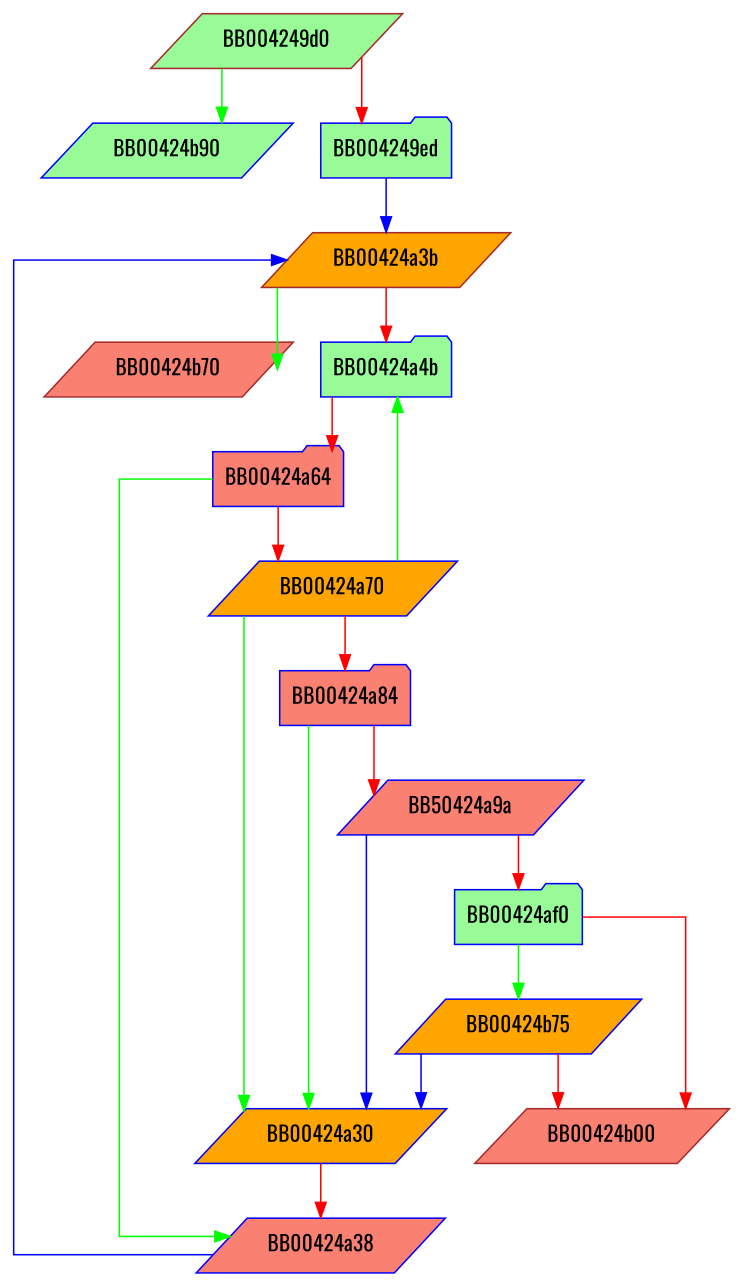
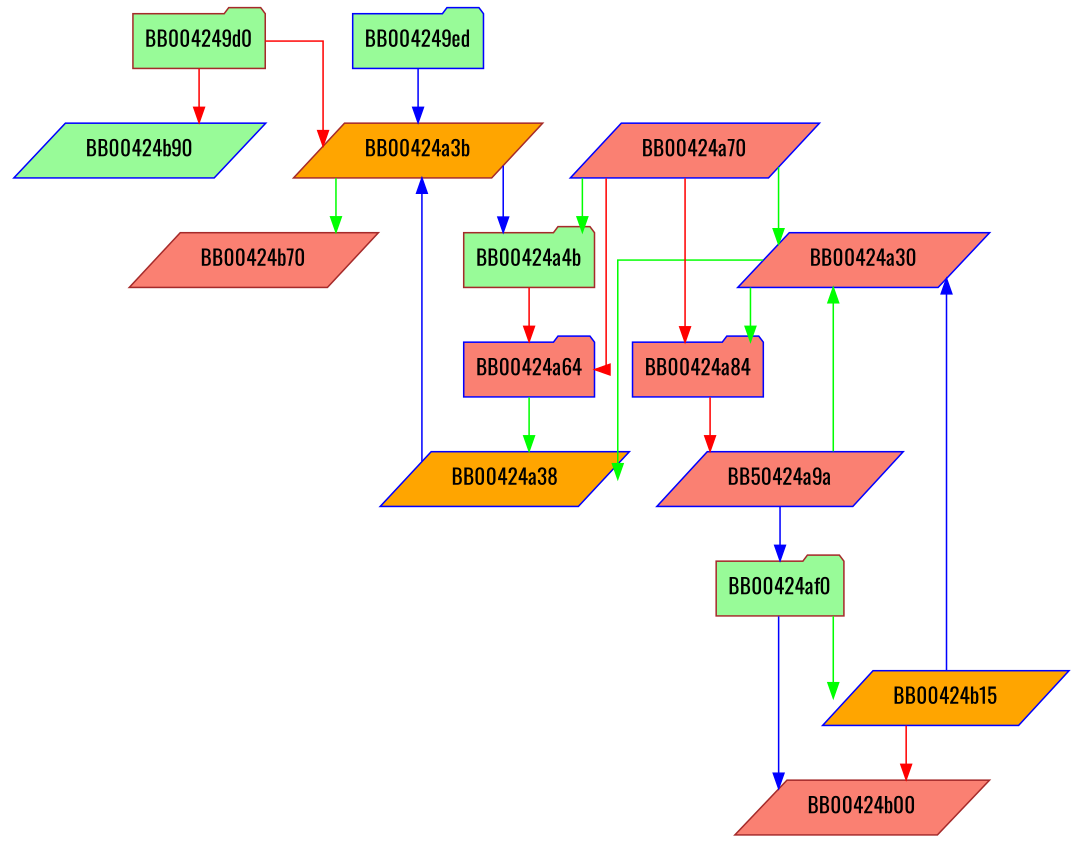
node "BB004249d0": shape parallelogram -> folder
edge "BB004249d0" -> "BB004249ed": now "BB004249d0" -> "BB00424a3b"
edge "BB004249d0" -> "BB00424b90": color green -> red
edge "BB00424a3b" -> "BB00424a4b": color red -> blue
node "BB00424a4b": color blue -> brown
edge "BB00424a64" -> "BB00424a70": reversed
node "BB00424a70": fillcolor orange -> salmon
edge "BB50424a9a" -> "BB00424af0": color red -> blue
edge "BB00424a84" -> "BB00424a30": reversed
node "BB00424af0": color blue -> brown
edge "BB00424af0" -> "BB00424b00": color red -> blue
edge "BB50424a9a" -> "BB00424a30": color blue -> green
node "BB00424b75": label "BB00424b75" -> "BB00424b15"
node "BB00424a30": fillcolor orange -> salmon
edge "BB00424a30" -> "BB00424a38": color red -> green
node "BB00424a38": fillcolor salmon -> orange
